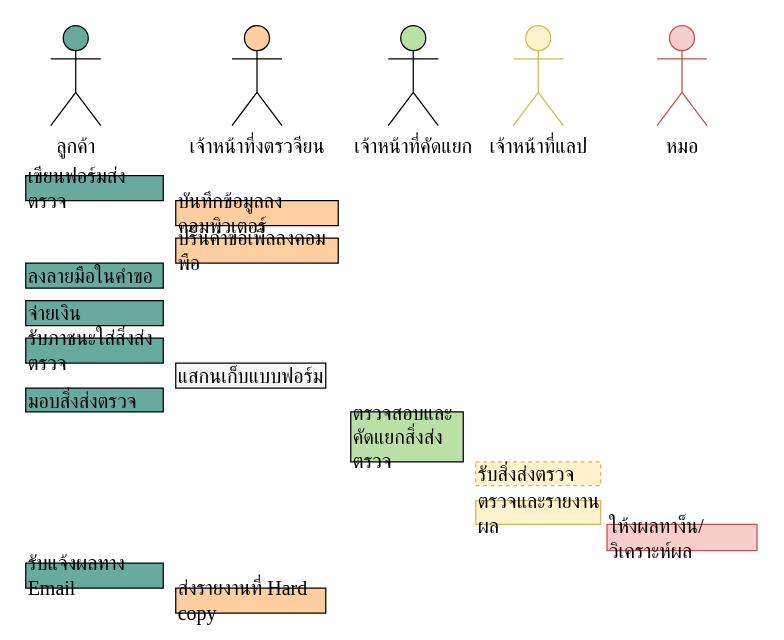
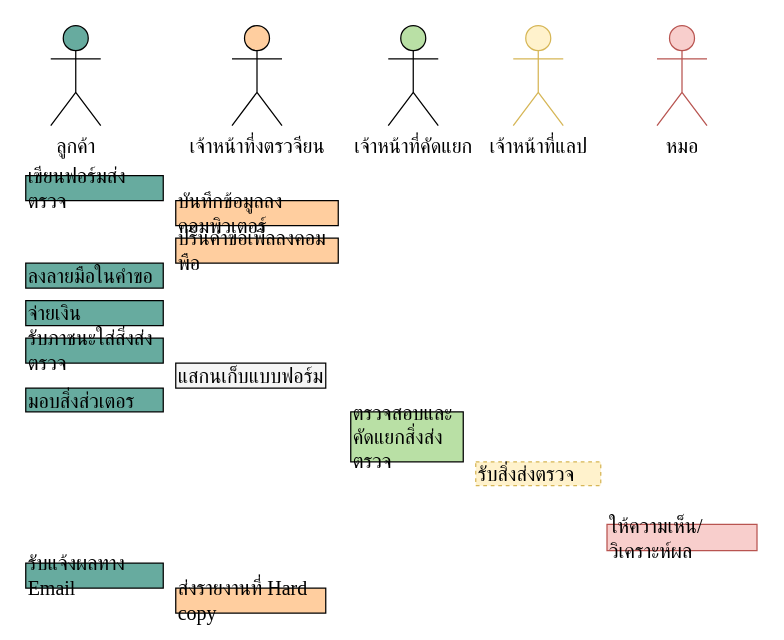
node "มอบสิ่งส่งตรวจ": label "มอบสิ่งส่งตรวจ" -> "มอบสิ่งส่วเตอร"
node "ตรวจและรายงานผล": removed
node "ให้งผลทาง็น/วิเคราะห์ผล": label "ให้งผลทาง็น/วิเคราะห์ผล" -> "ให้ความเห็น/วิเคราะห์ผล"
